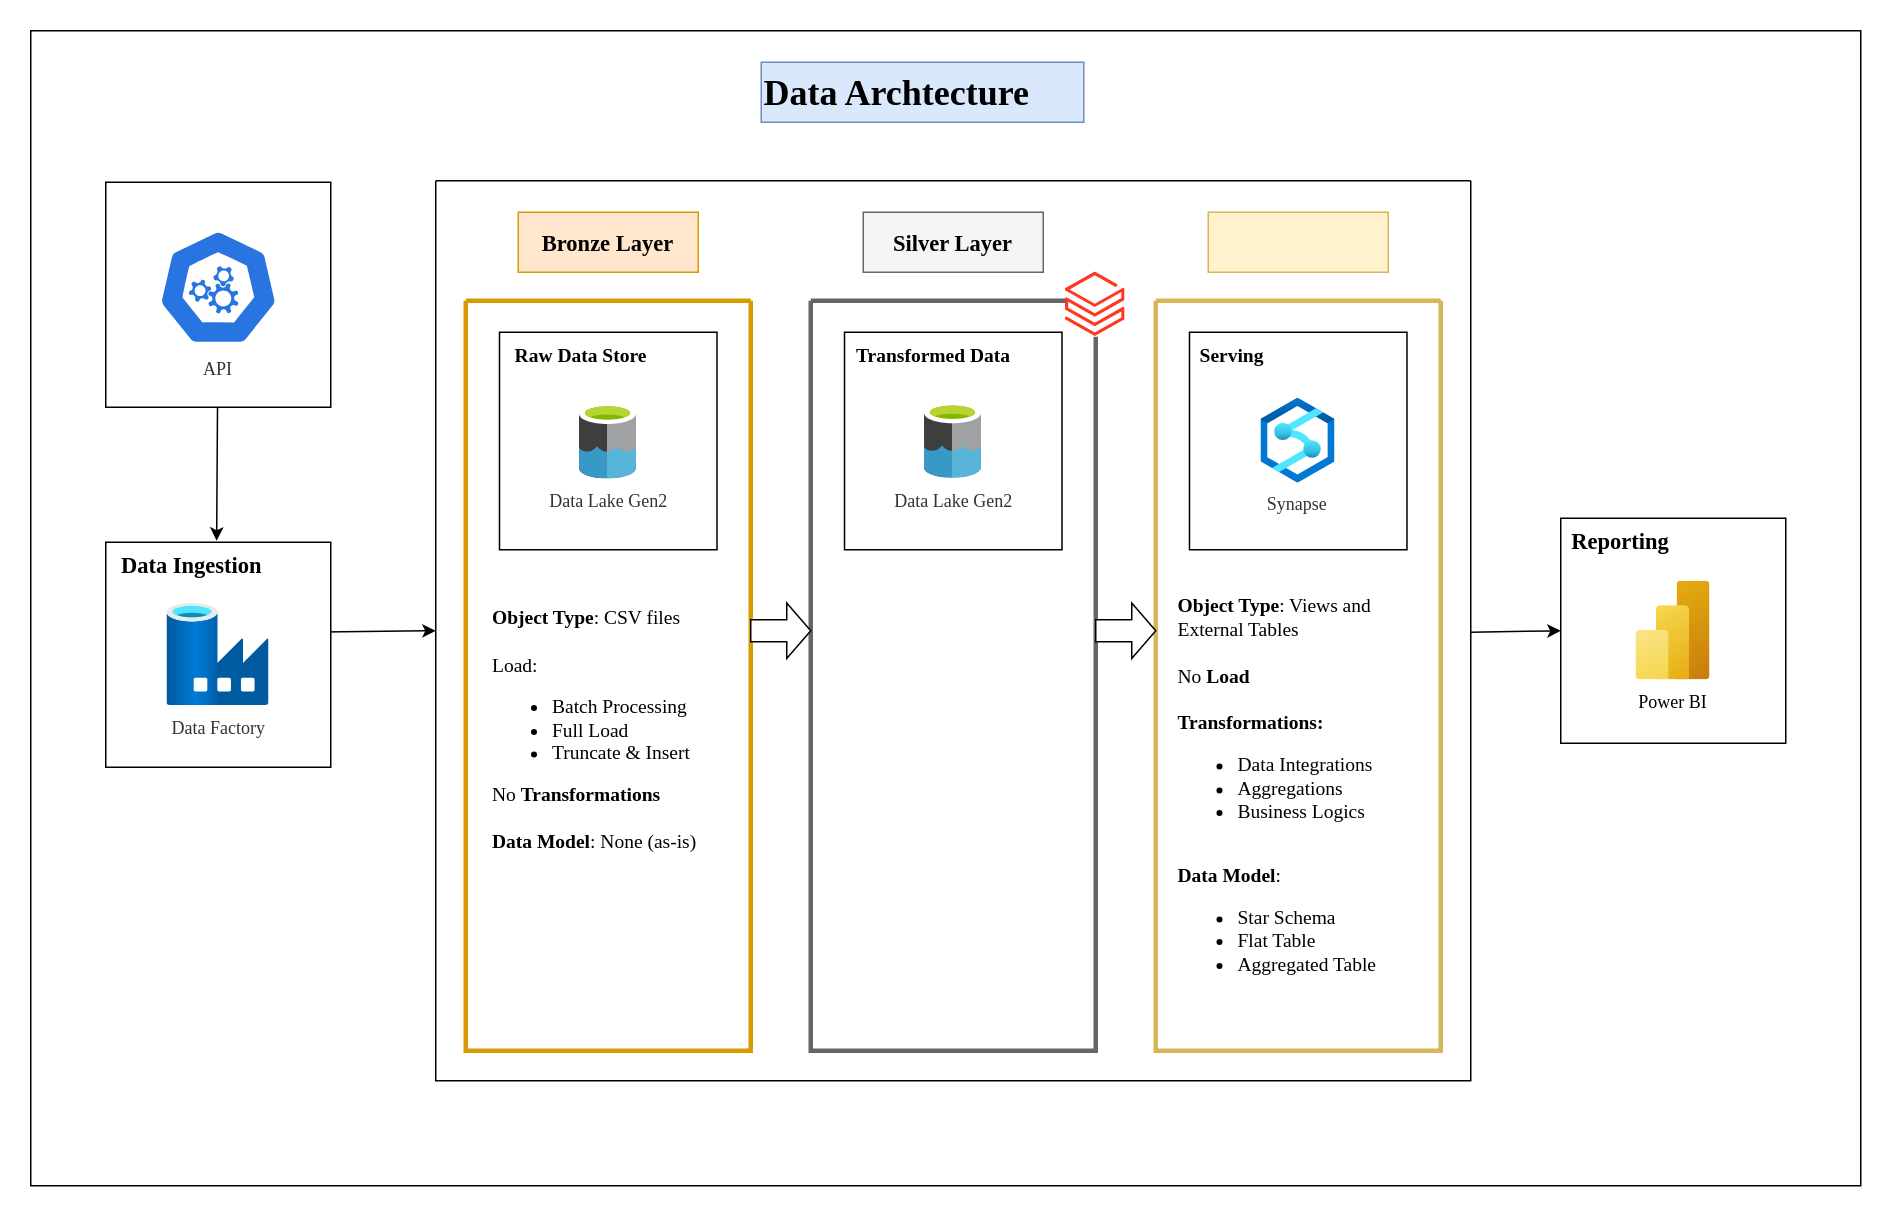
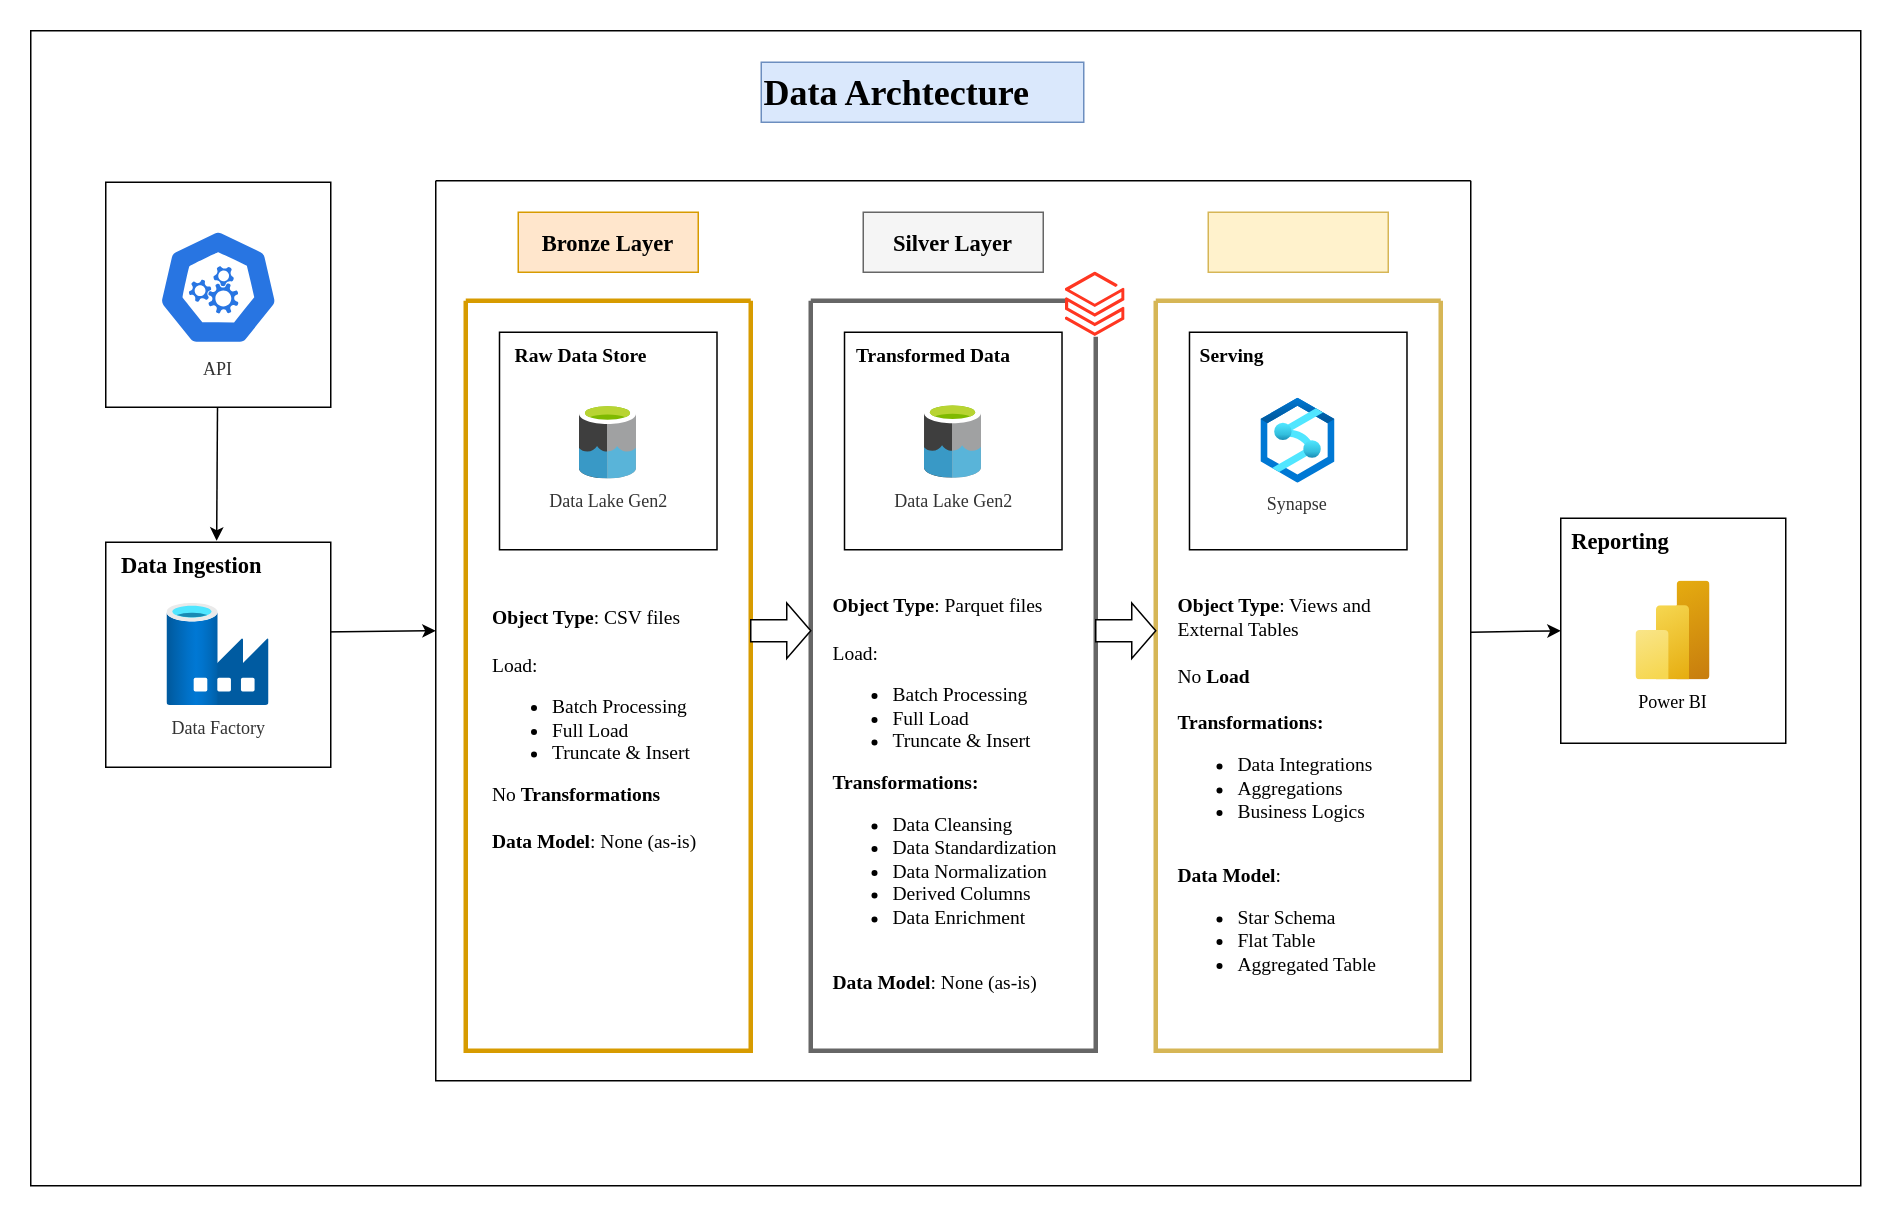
node "Object Type: Parquet files Load: Batch Processing Full Load Truncate & Insert Transformations: Data Cleansing Data Standardization Data Normalization Derived Columns Data Enrichment Data Model: None (as-is)": added
